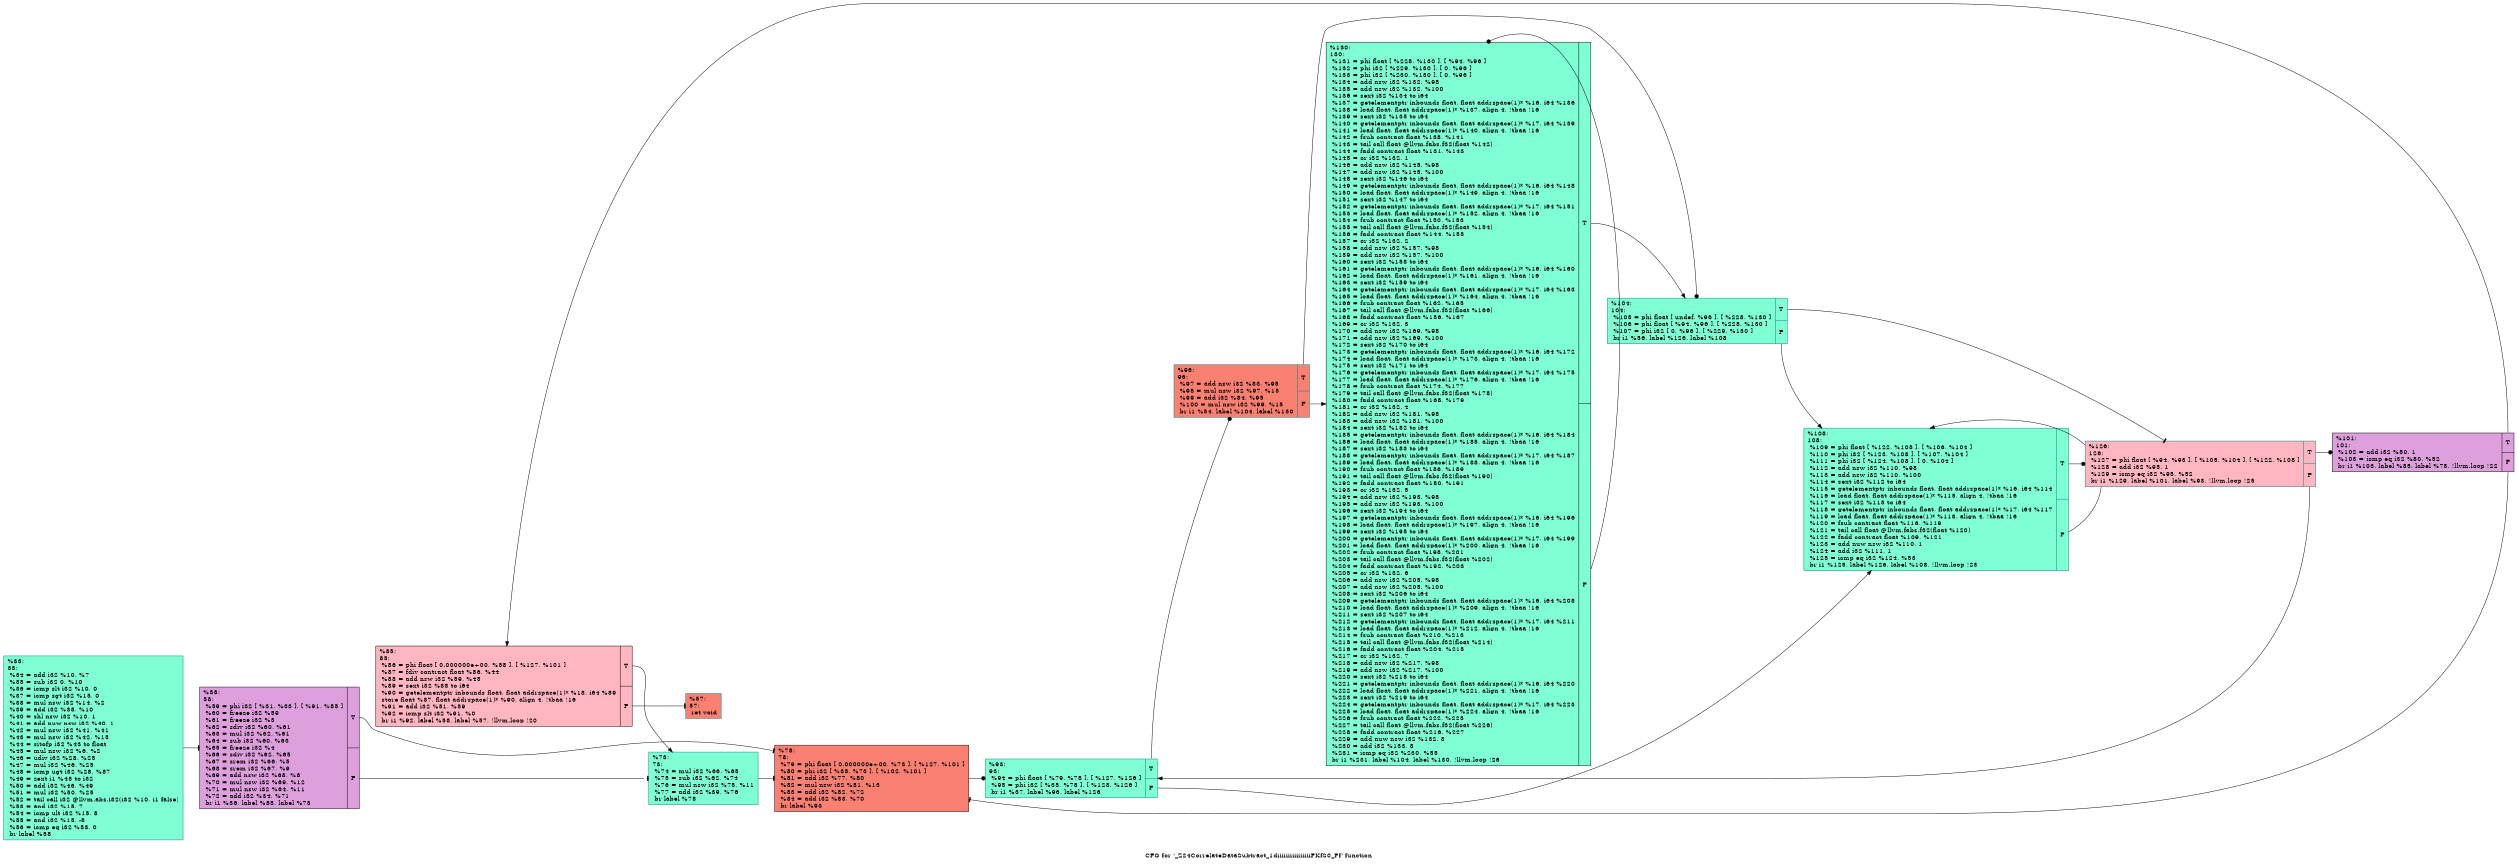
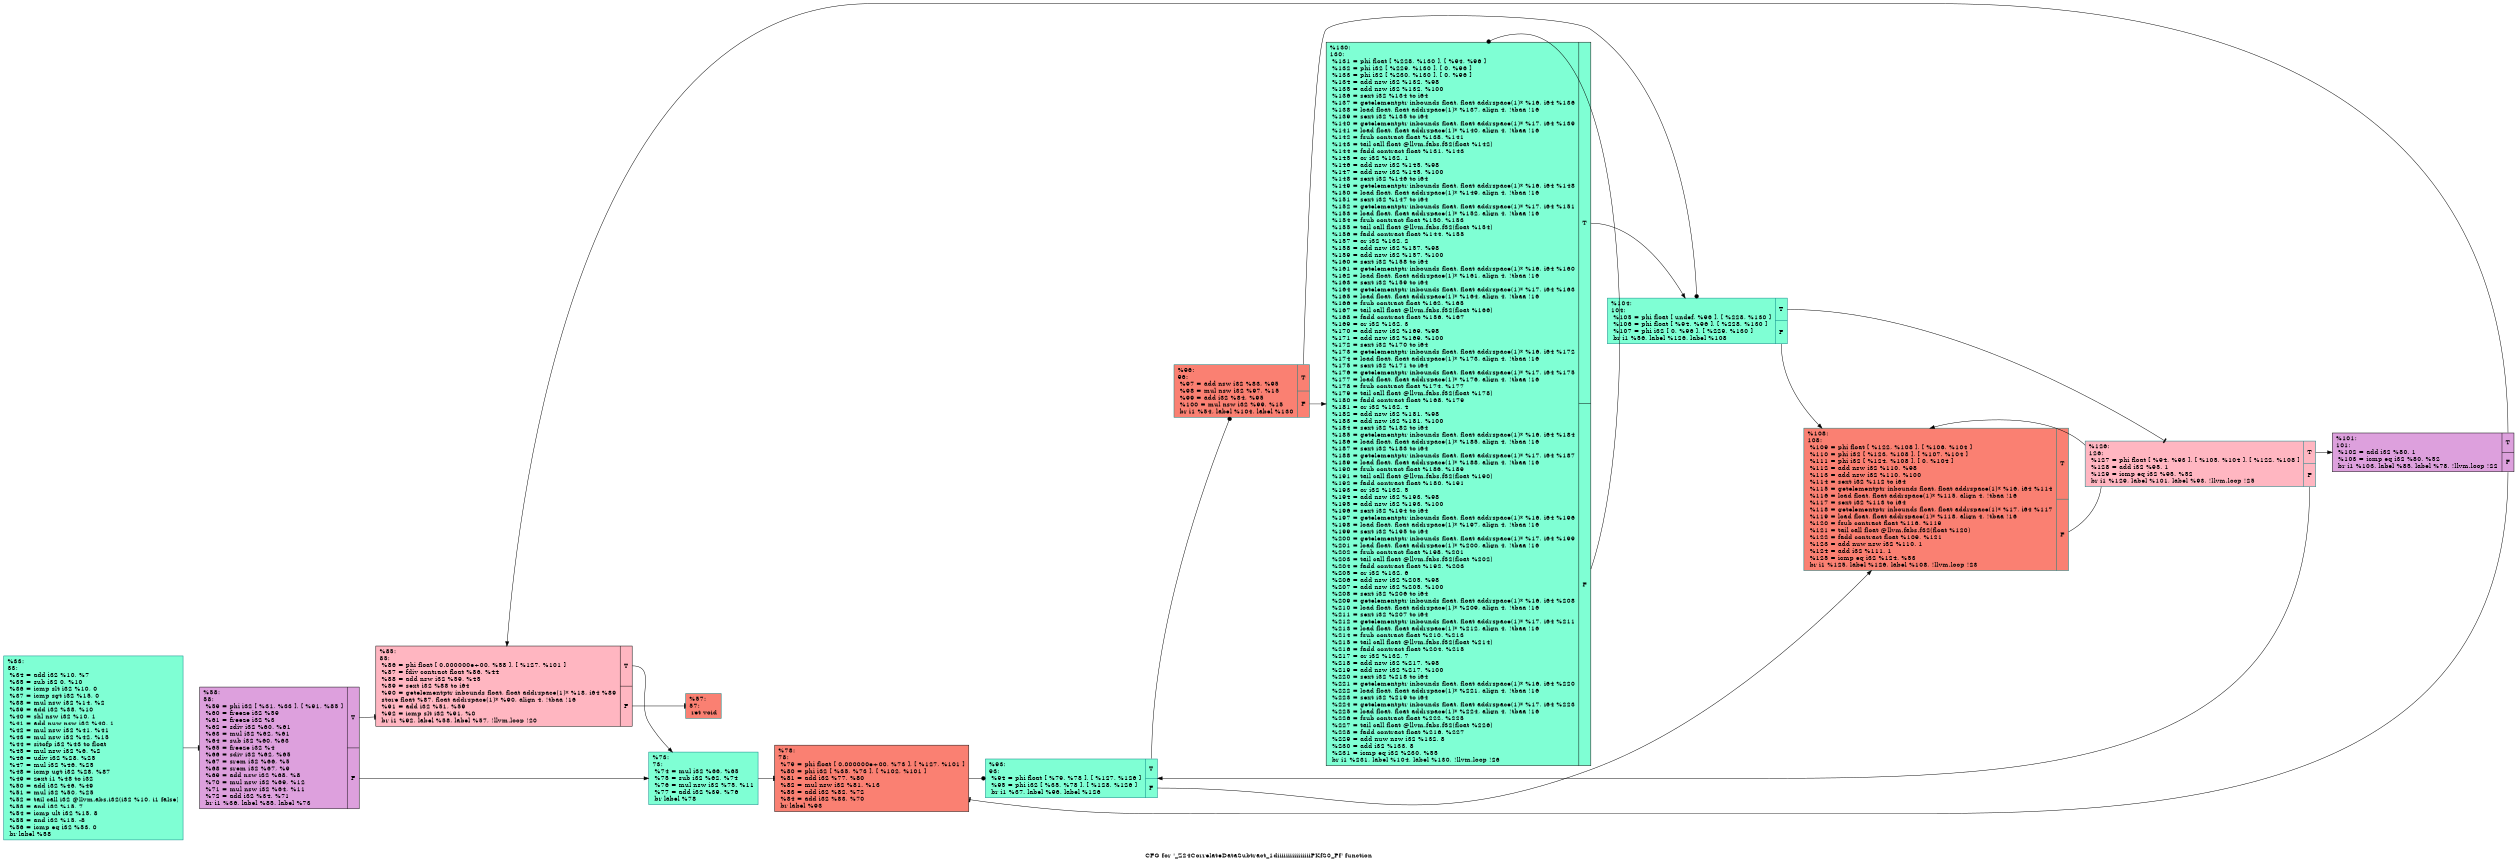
edge "%126:" -> "%101:": arrowhead dot -> normal
edge "%108:" -> "%126:": removed
node "%108:": fillcolor aquamarine -> salmon
edge "%58:" -> "%78:": now "%58:" -> "%85:"
edge "%58:" -> "%73:": arrowhead tee -> normal
